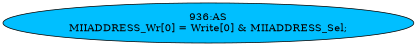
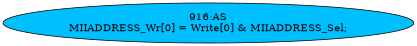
node "936:AS MIIADDRESS_Wr[0] = Write[0] & MIIADDRESS_Sel;": label "936:AS MIIADDRESS_Wr[0] = Write[0] & MIIADDRESS_Sel;" -> "916:AS MIIADDRESS_Wr[0] = Write[0] & MIIADDRESS_Sel;"
